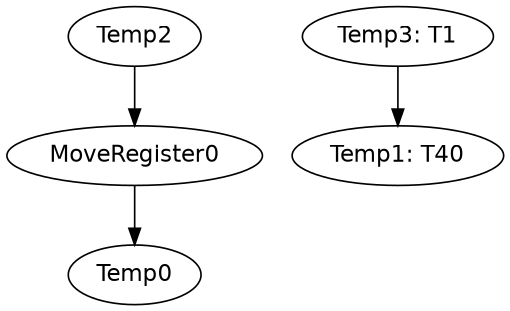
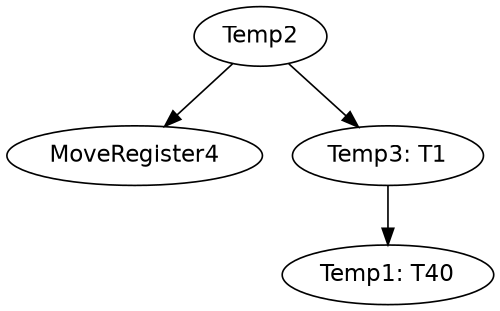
edge "Temp2" -> "Temp3: T1": added
node "MoveRegister0": label "MoveRegister0" -> "MoveRegister4"
node "Temp0": removed
